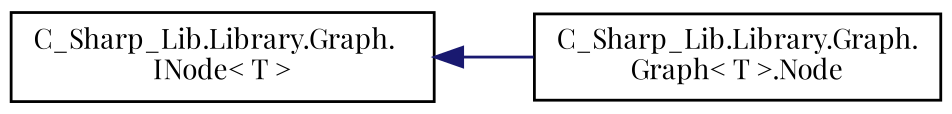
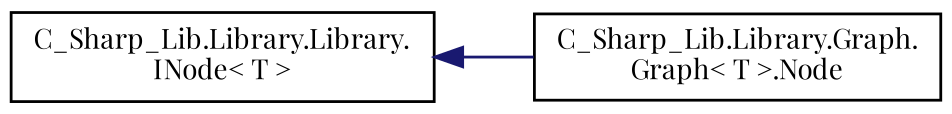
node "C_Sharp_Lib.Library.Graph. INode< T >": label "C_Sharp_Lib.Library.Graph. INode< T >" -> "C_Sharp_Lib.Library.Library. INode< T >"
